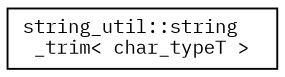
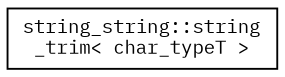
node "string_util::string _trim< char_typeT >": label "string_util::string _trim< char_typeT >" -> "string_string::string _trim< char_typeT >"
